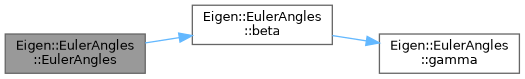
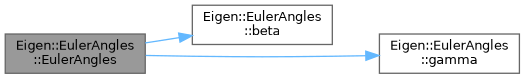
edge "Eigen::EulerAngles ::beta" -> "Eigen::EulerAngles ::gamma": now "Eigen::EulerAngles ::EulerAngles" -> "Eigen::EulerAngles ::gamma"
